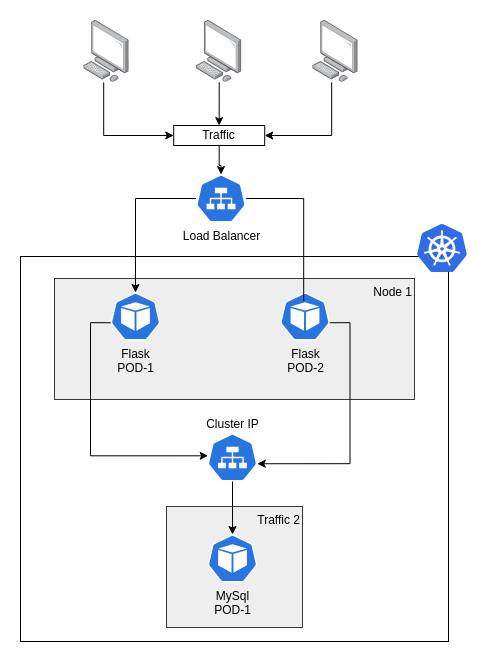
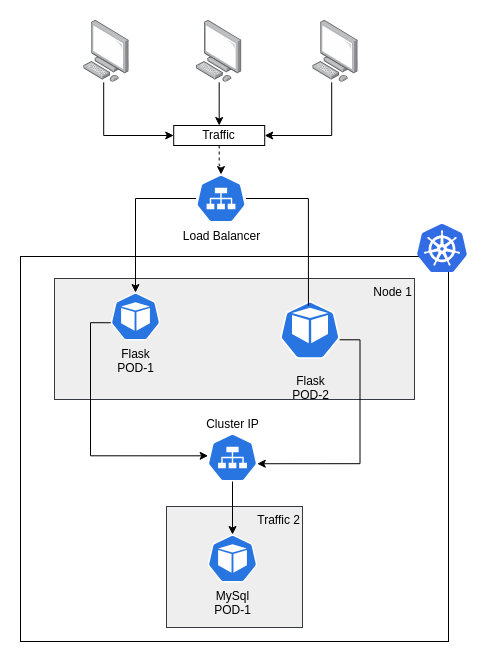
edge "Traffic" -> "Load Balancer": style solid -> dashed
node "Flask POD-2": size 50x48 -> 60x75
